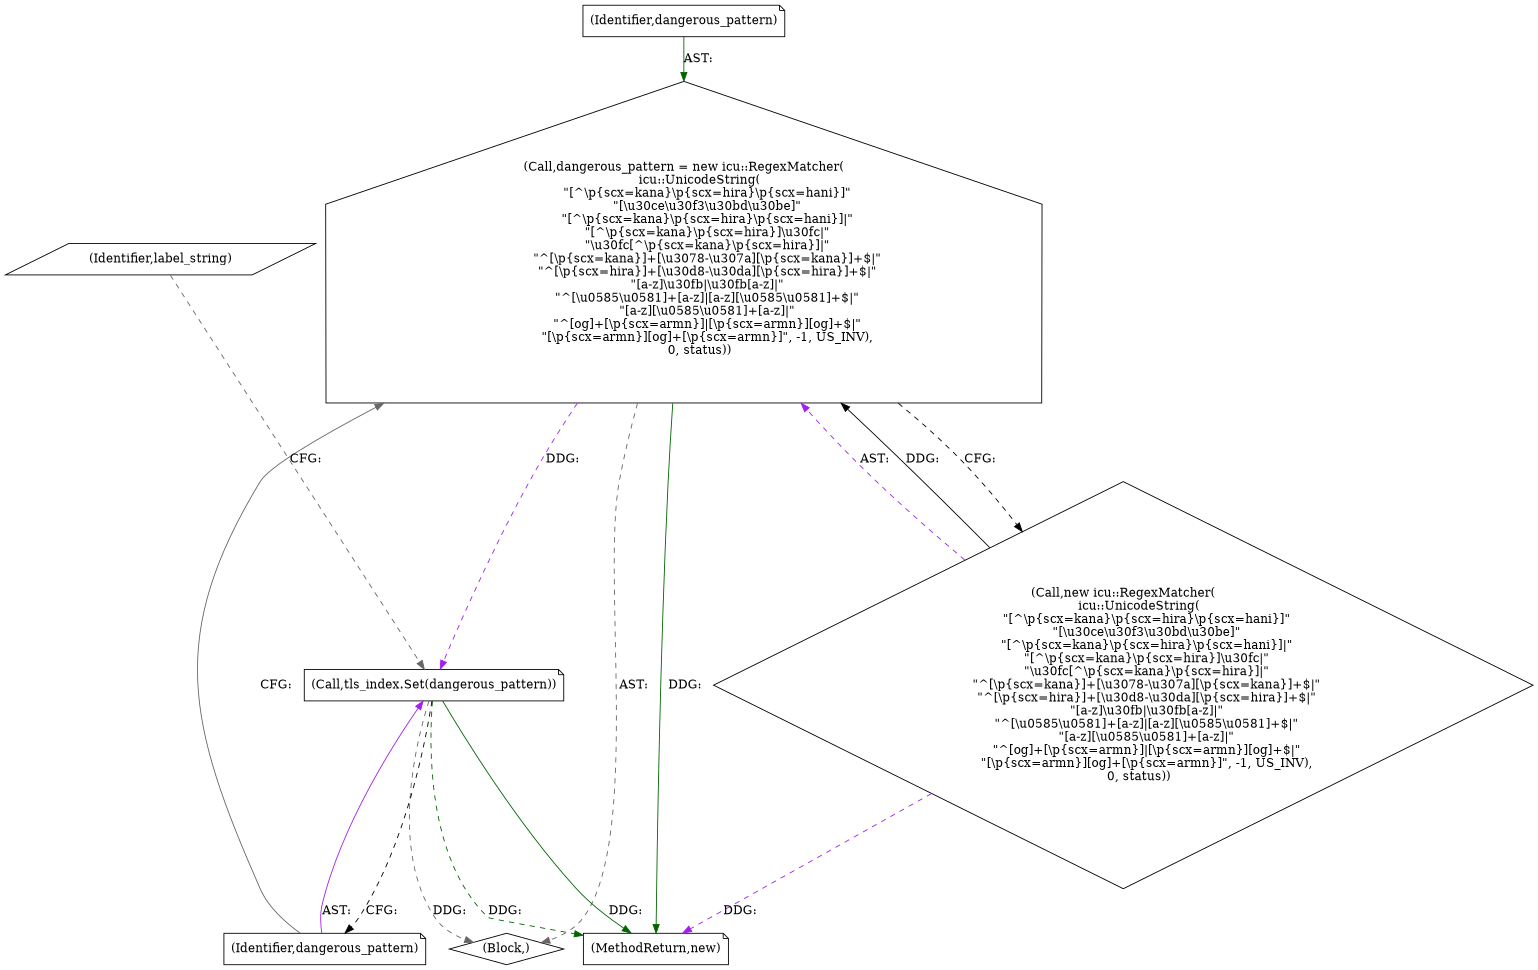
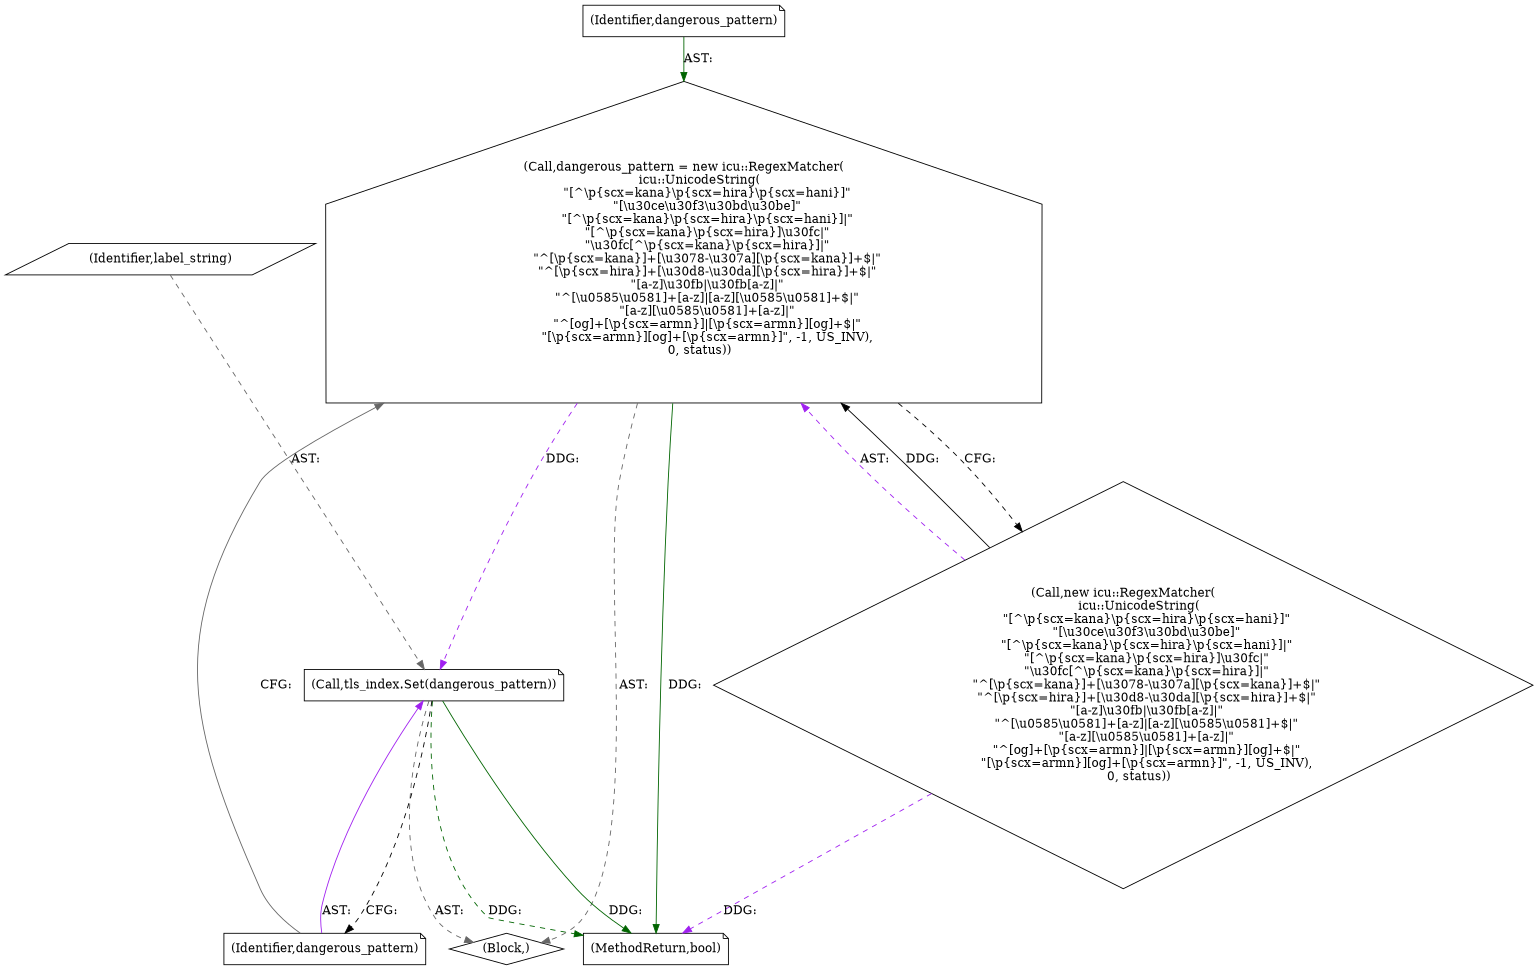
edge "(Identifier,label_string)" -> "(Call,tls_index.Set(dangerous_pattern))": label "CFG: " -> "AST: "
edge "(Call,tls_index.Set(dangerous_pattern))" -> "(Block,)": label "DDG: " -> "AST: "
node "(MethodReturn,new)": label "(MethodReturn,new)" -> "(MethodReturn,bool)"
